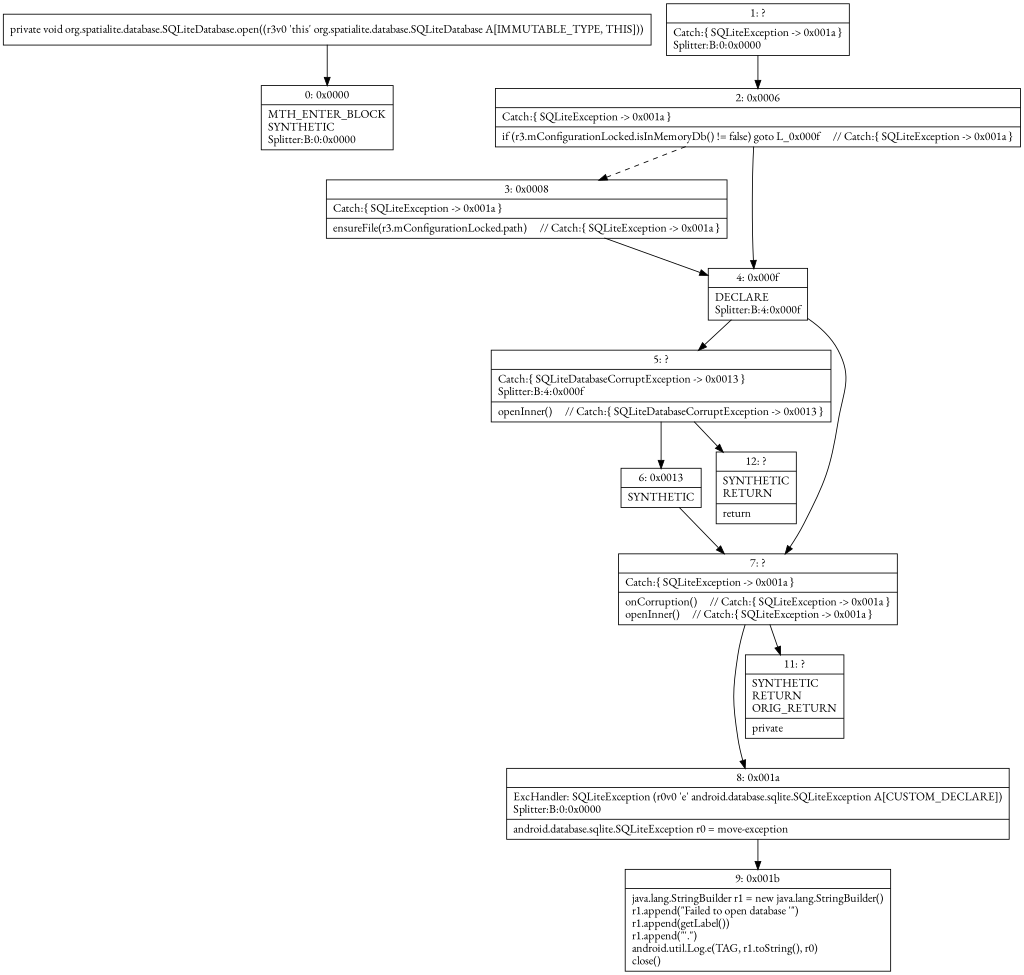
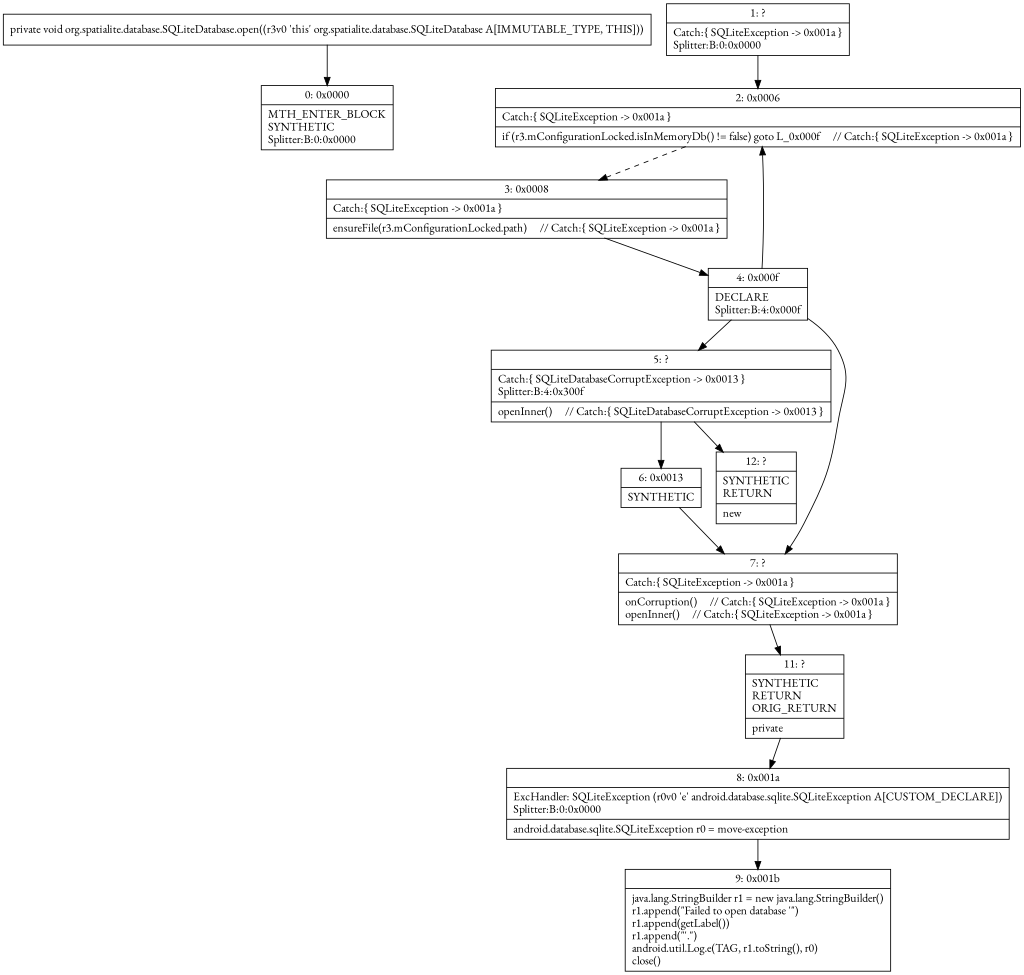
edge "2: 0x0006" -> "4: 0x000f": reversed
node "5: ?": text "Splitter:B:4:0x000f" -> "Splitter:B:4:0x300f"
node "12: ?": text "return" -> "new"
edge "7: ?" -> "8: 0x001a": now "11: ?" -> "8: 0x001a"
